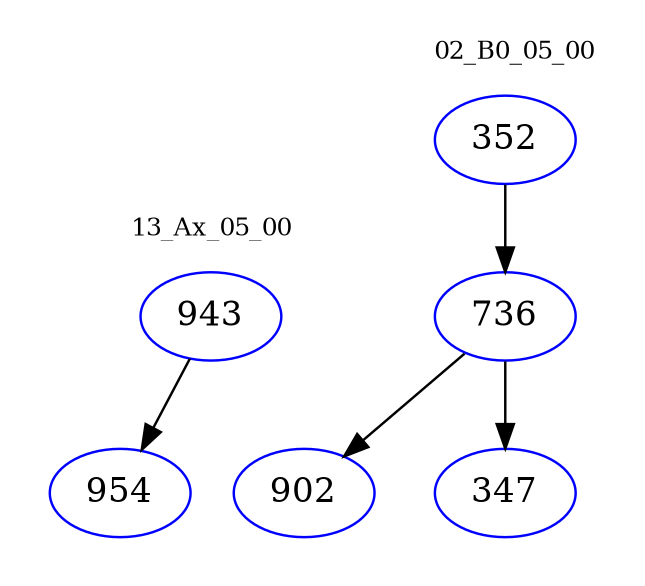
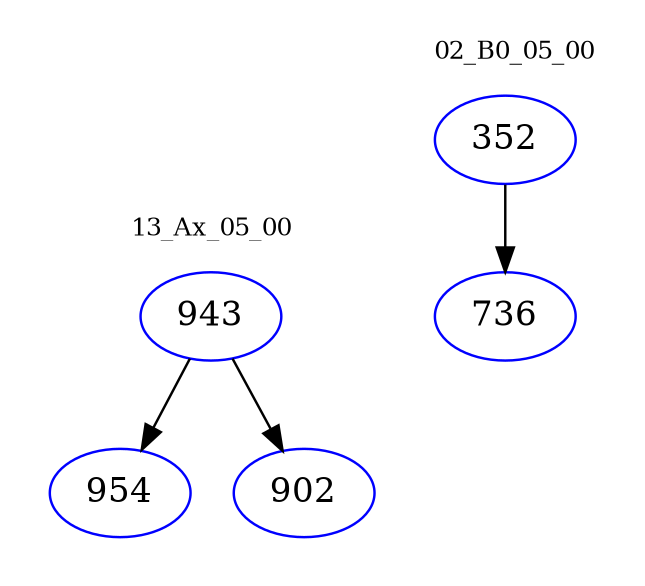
edge "736" -> "902": now "943" -> "902"
node "347": removed
